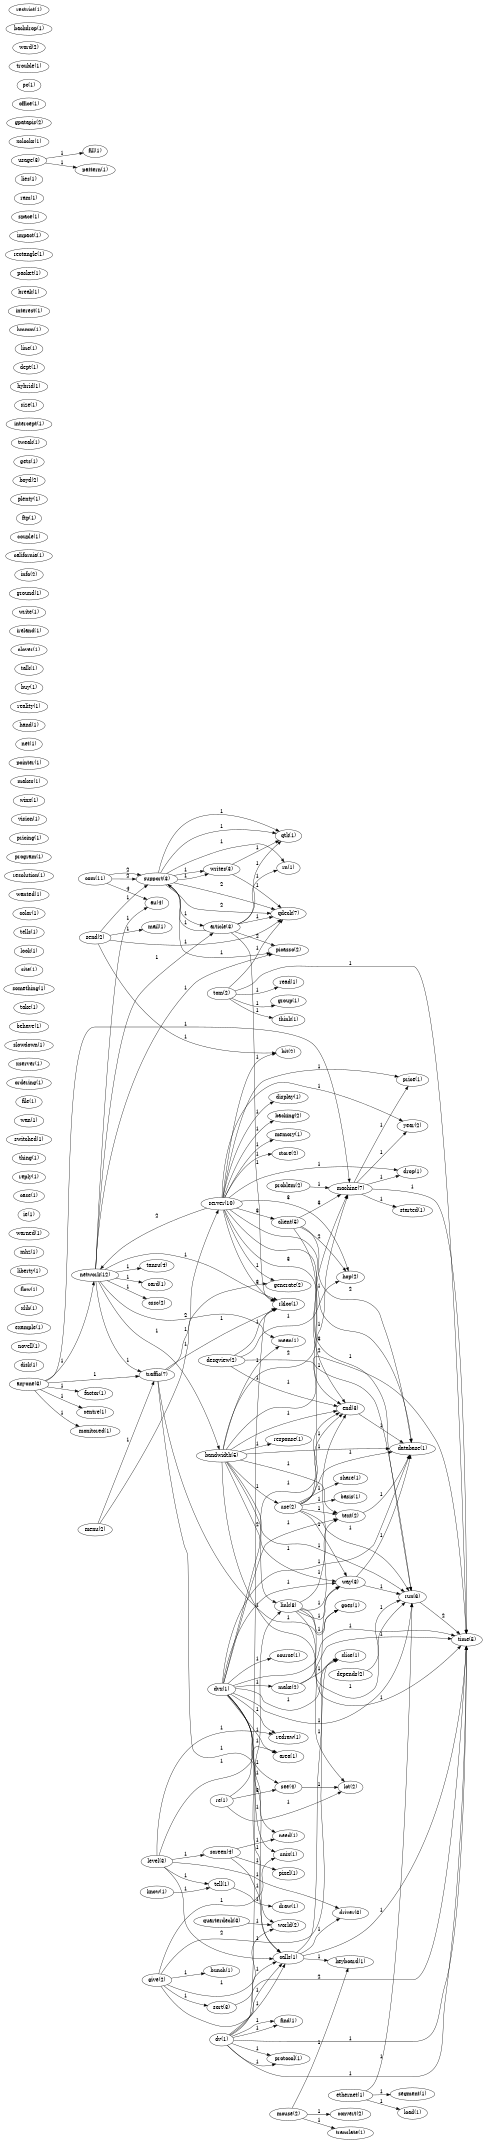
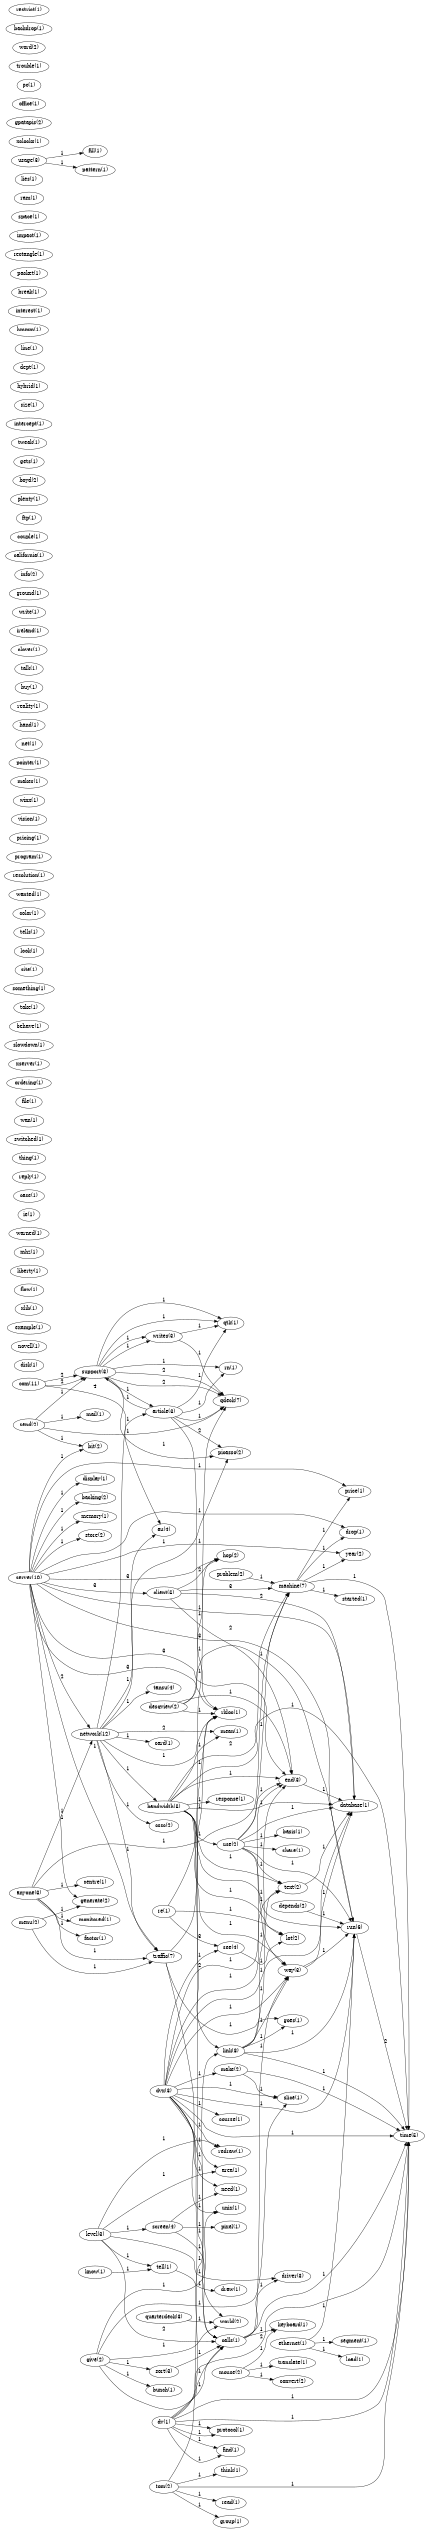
edge "traffic(7)" -> "server(10)": reversed
node "dvx(1)": label "dvx(1)" -> "dvx(3)"
